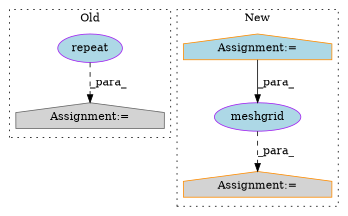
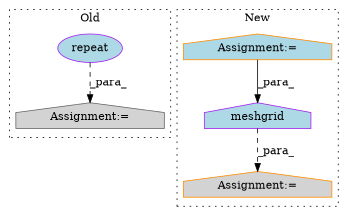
node "meshgrid": shape ellipse -> house
